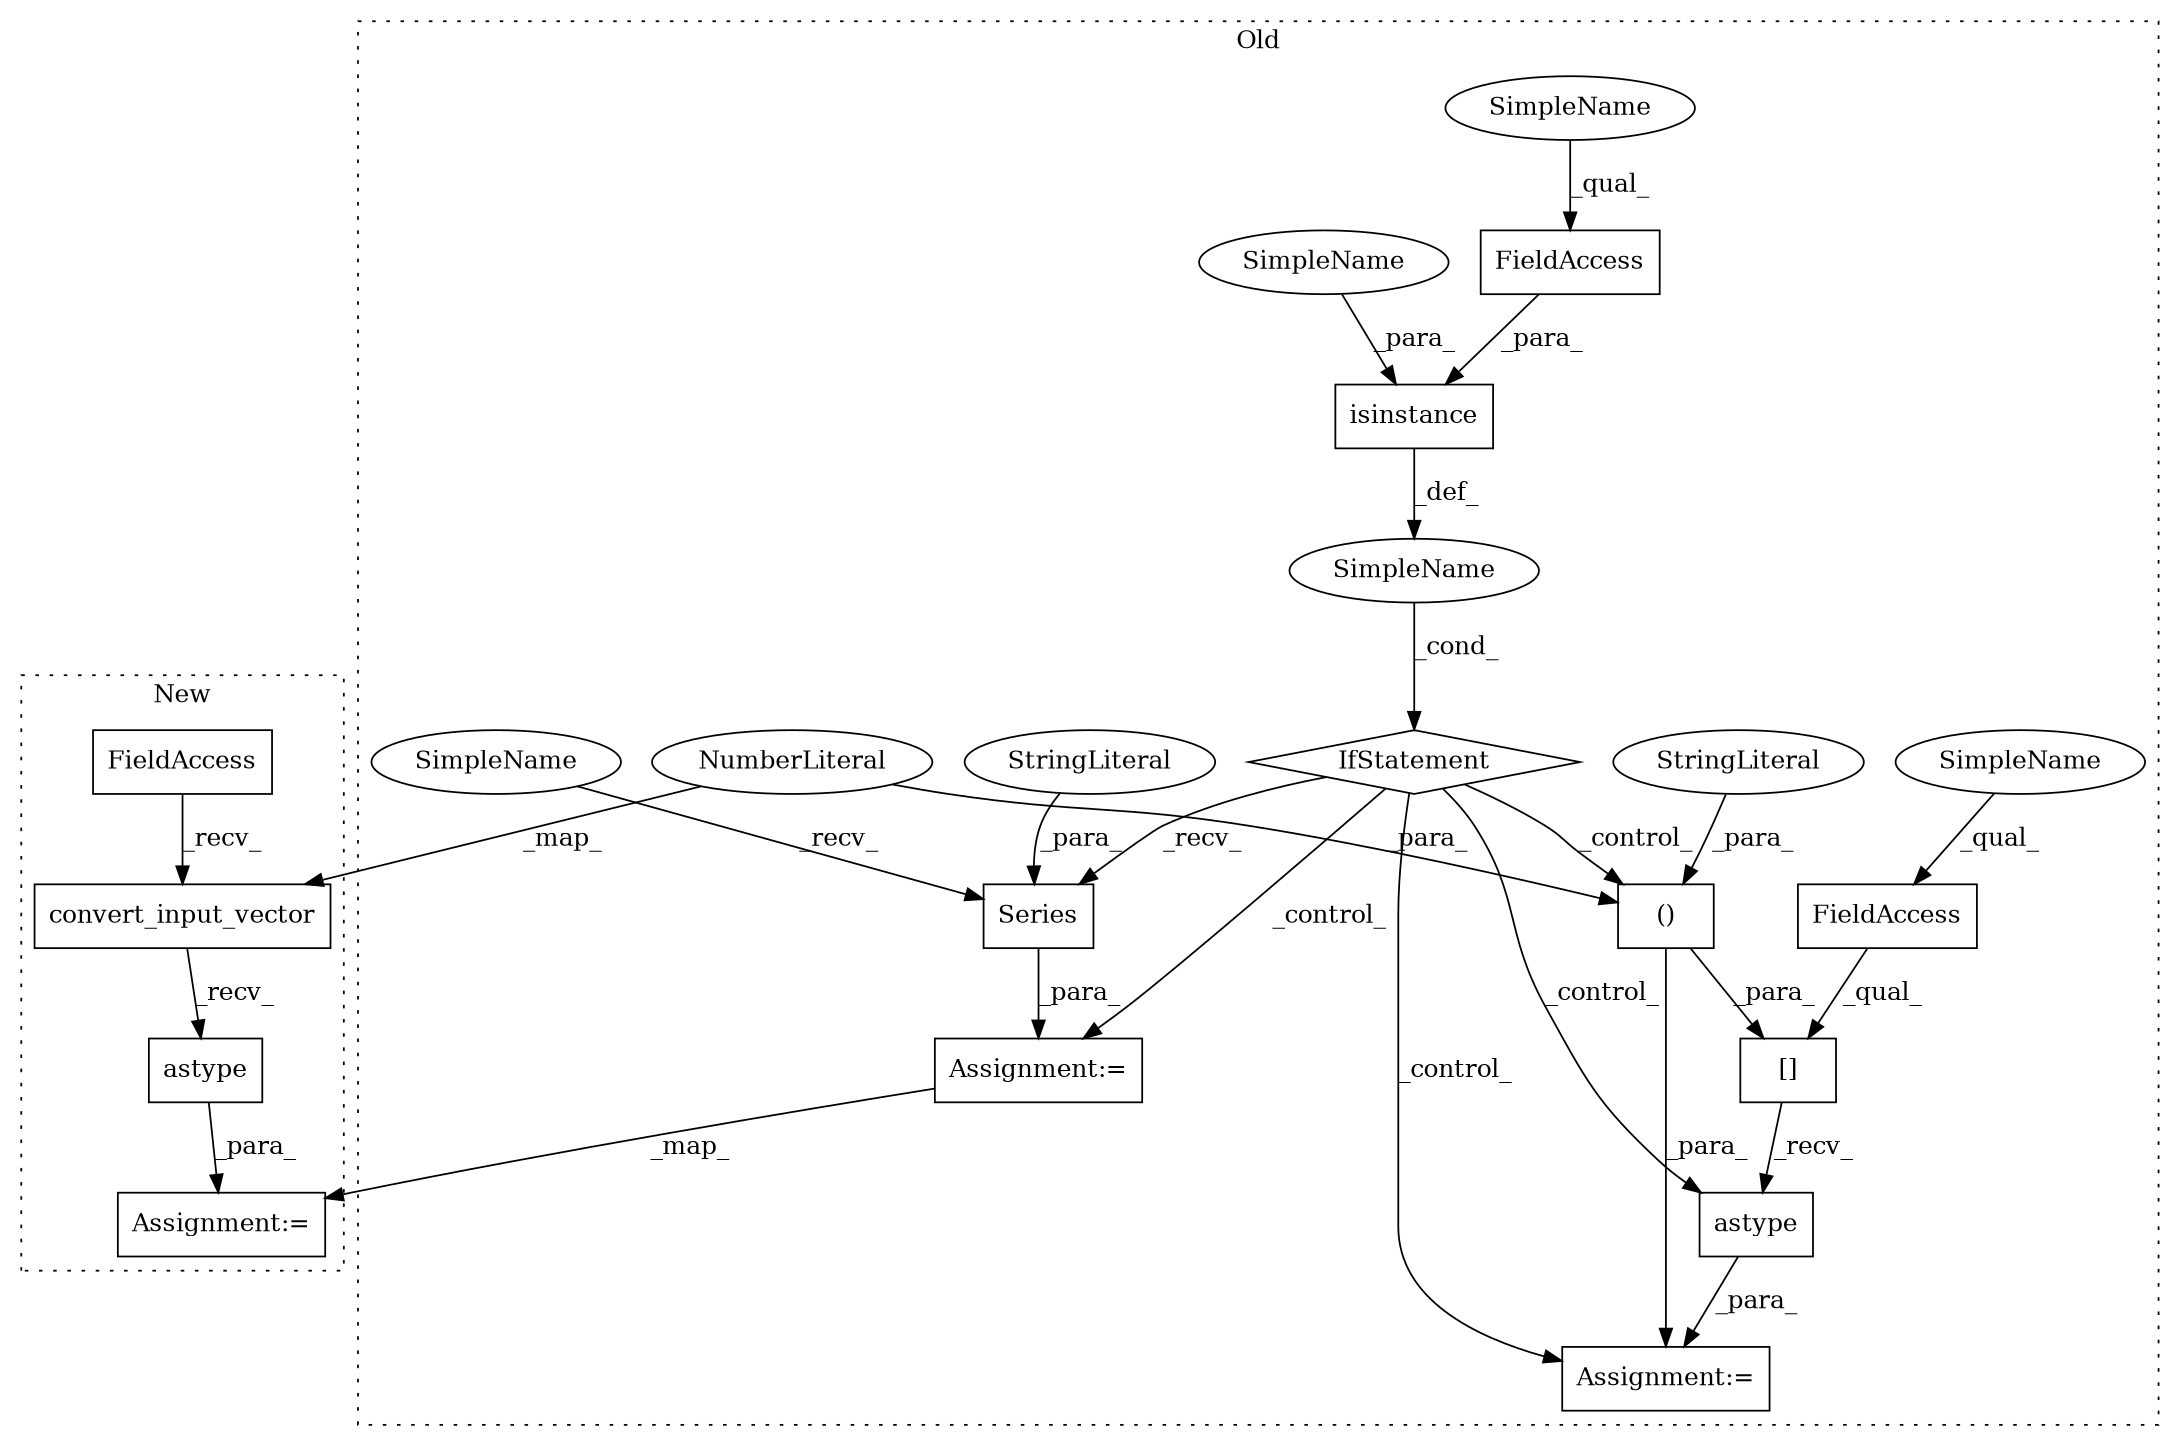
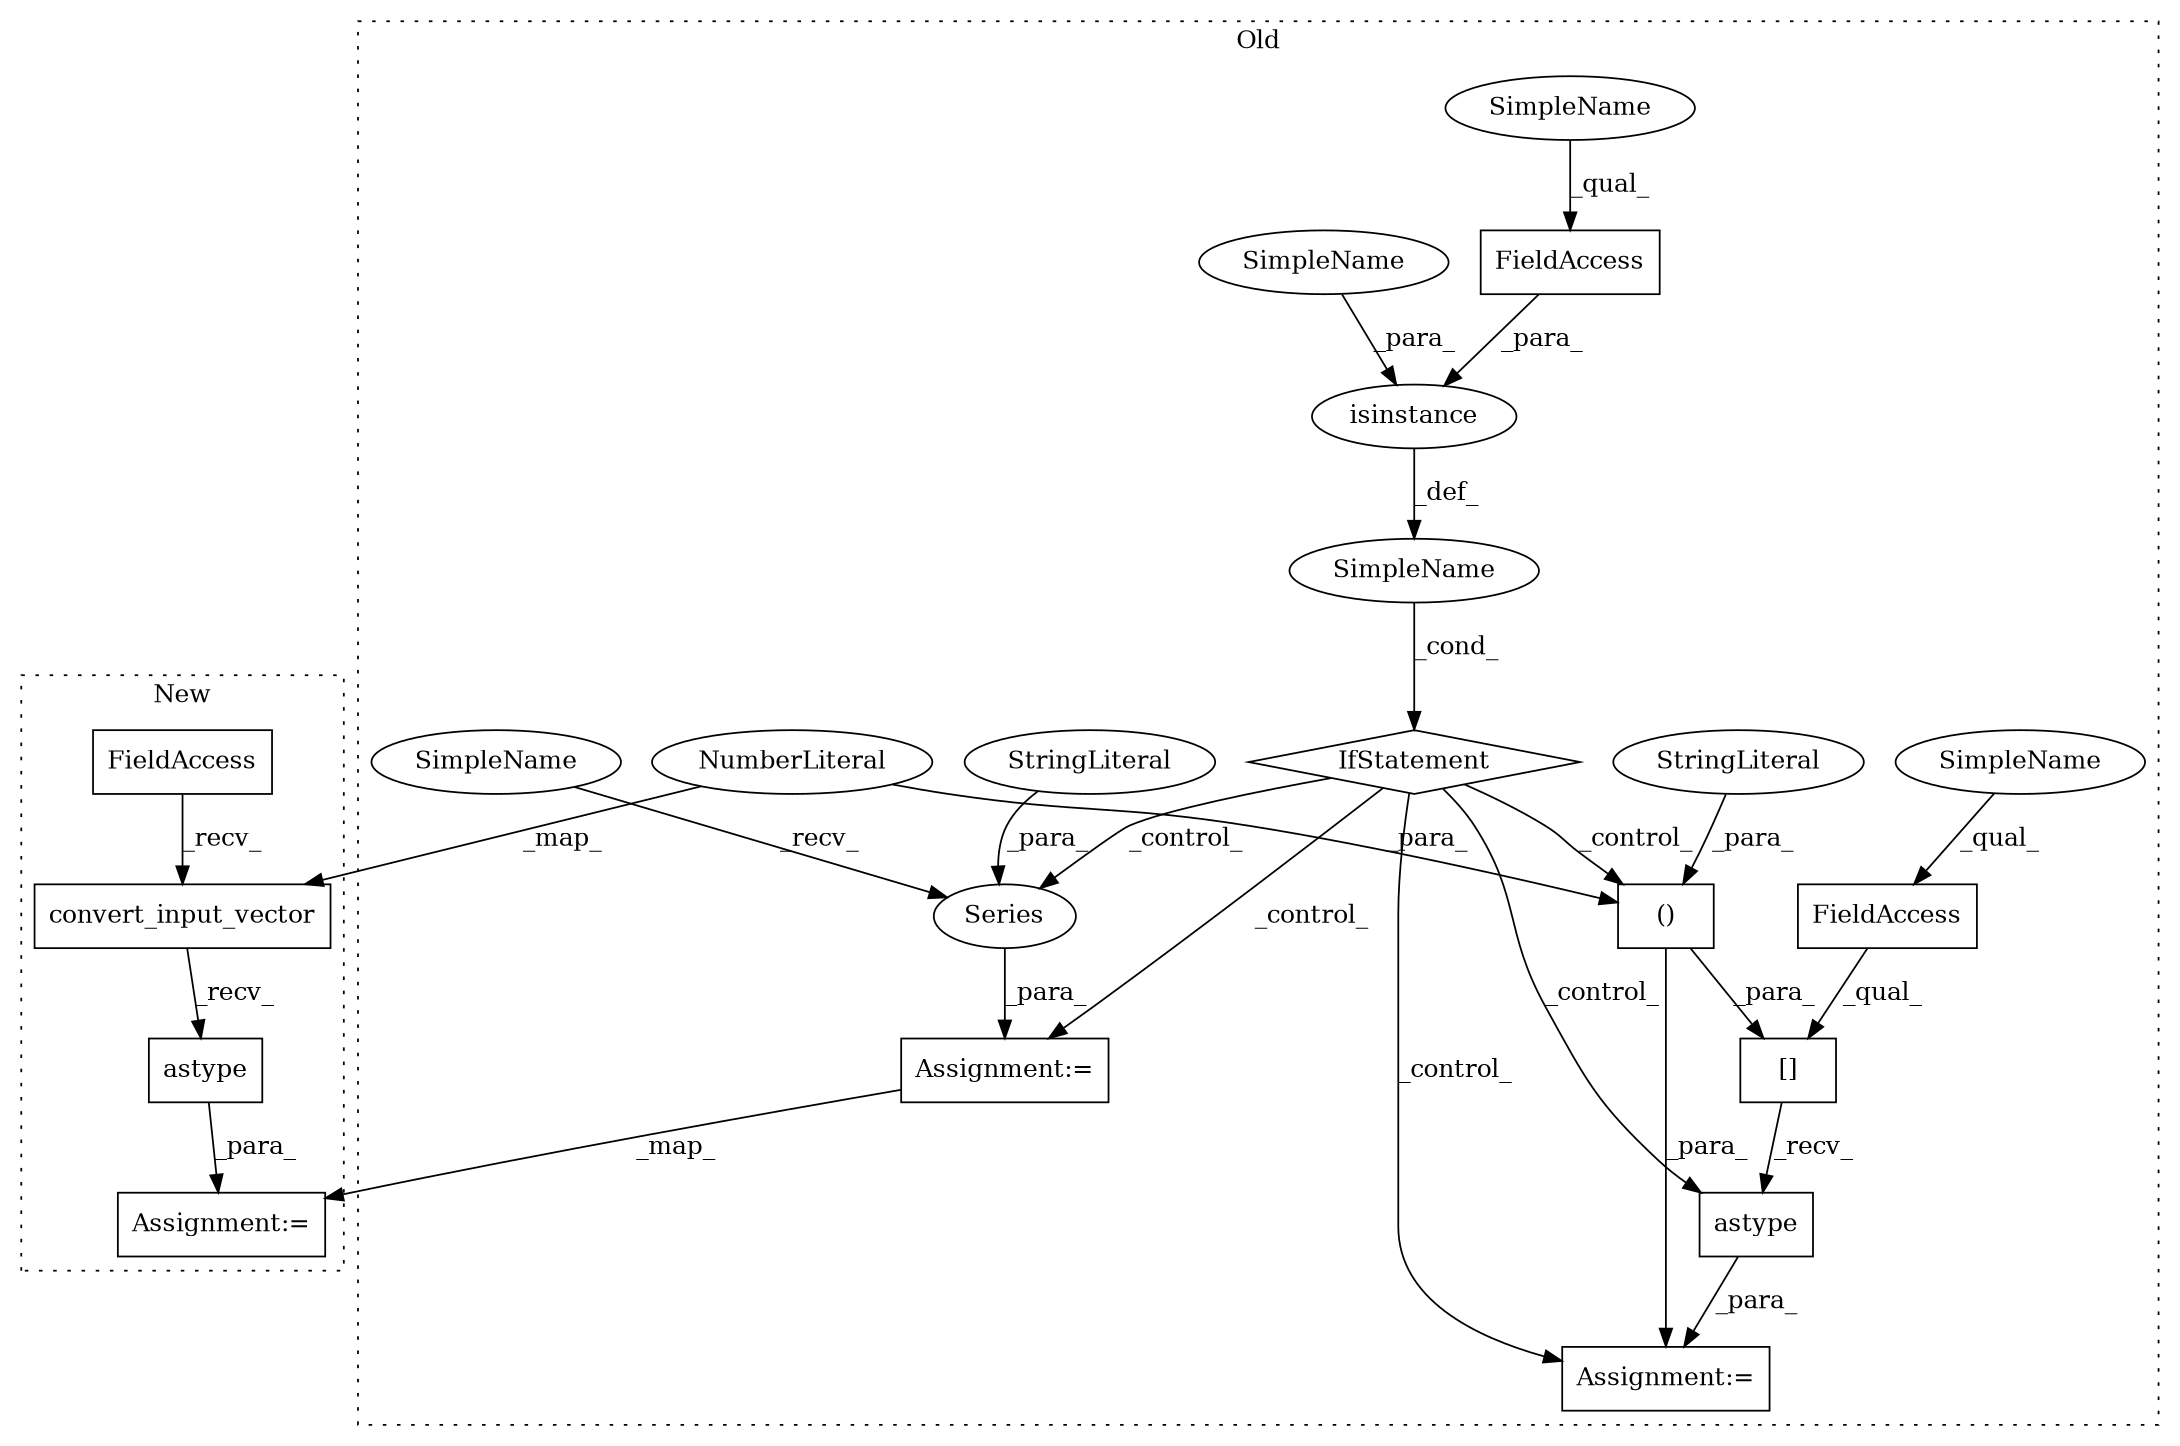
node "isinstance": shape box -> ellipse
edge "IfStatement" -> "Series": label "_recv_" -> "_control_"
node "Series": shape box -> ellipse
